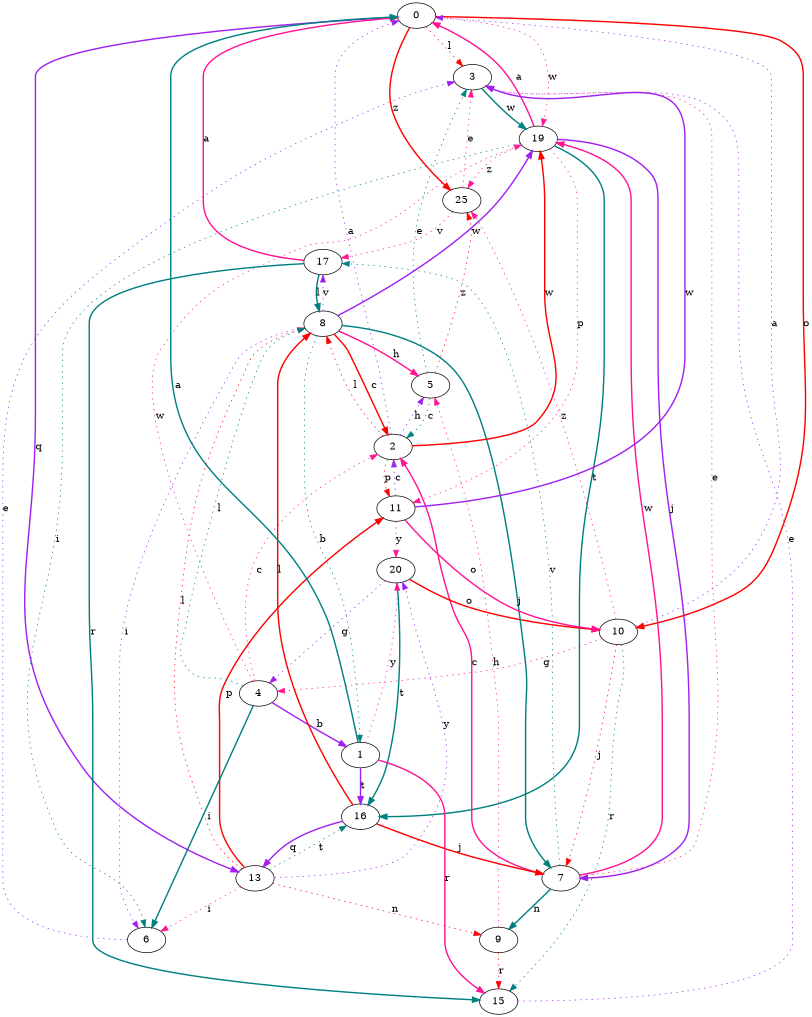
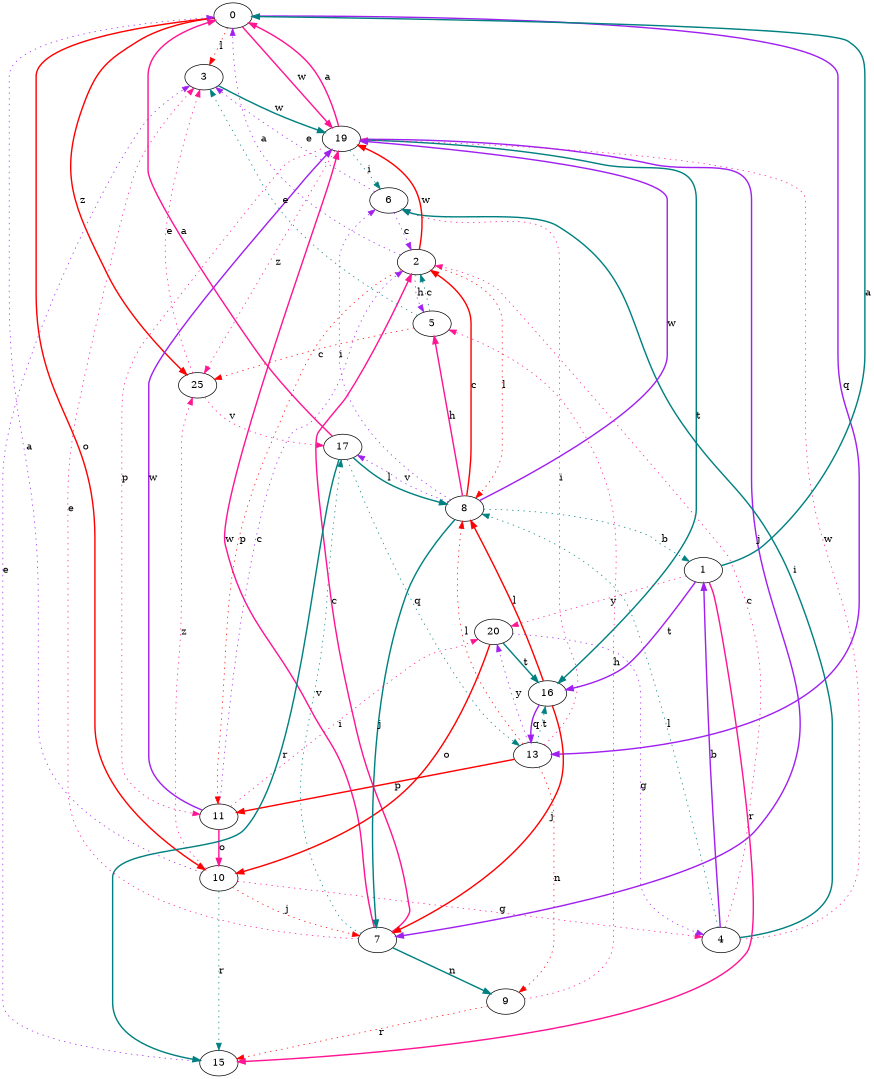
edge "0" -> "19": style dotted -> bold
edge "6" -> "2": added, label "c"
edge "5" -> "25": label "z" -> "c"
edge "11" -> "3": now "11" -> "19"
edge "11" -> "20": label "y" -> "i"
edge "17" -> "13": added, label "q"
